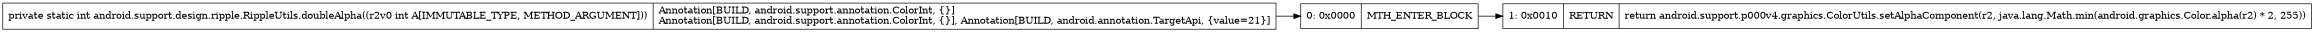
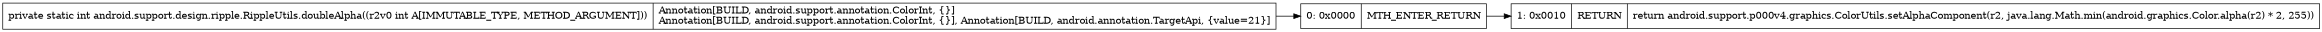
node "0: 0x0000": text "MTH_ENTER_BLOCK" -> "MTH_ENTER_RETURN"
